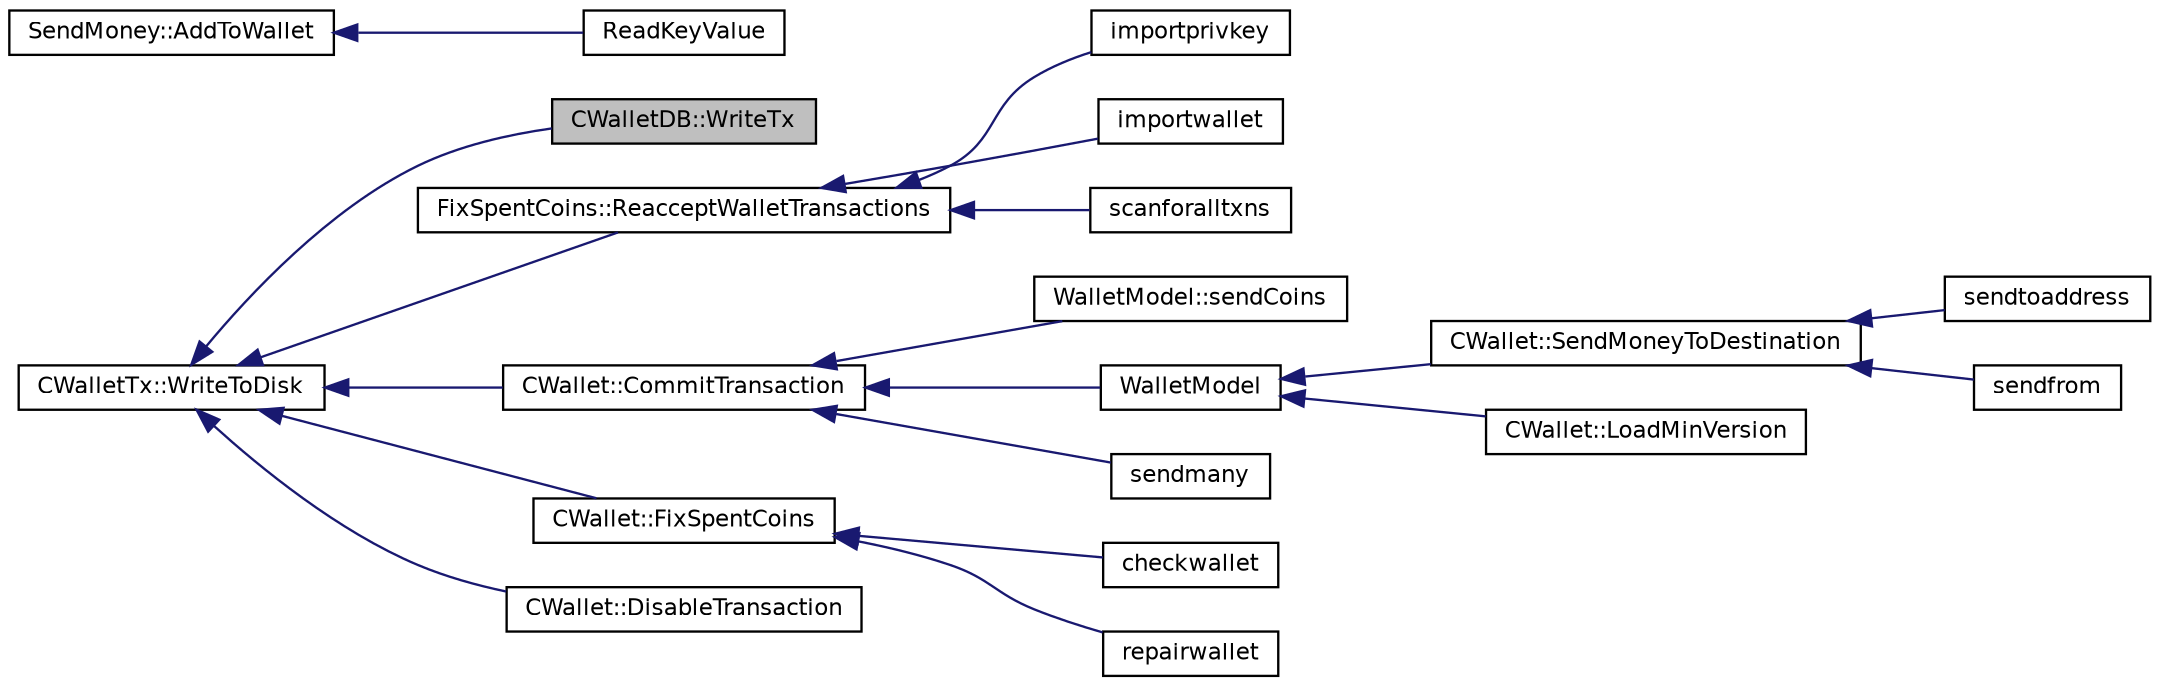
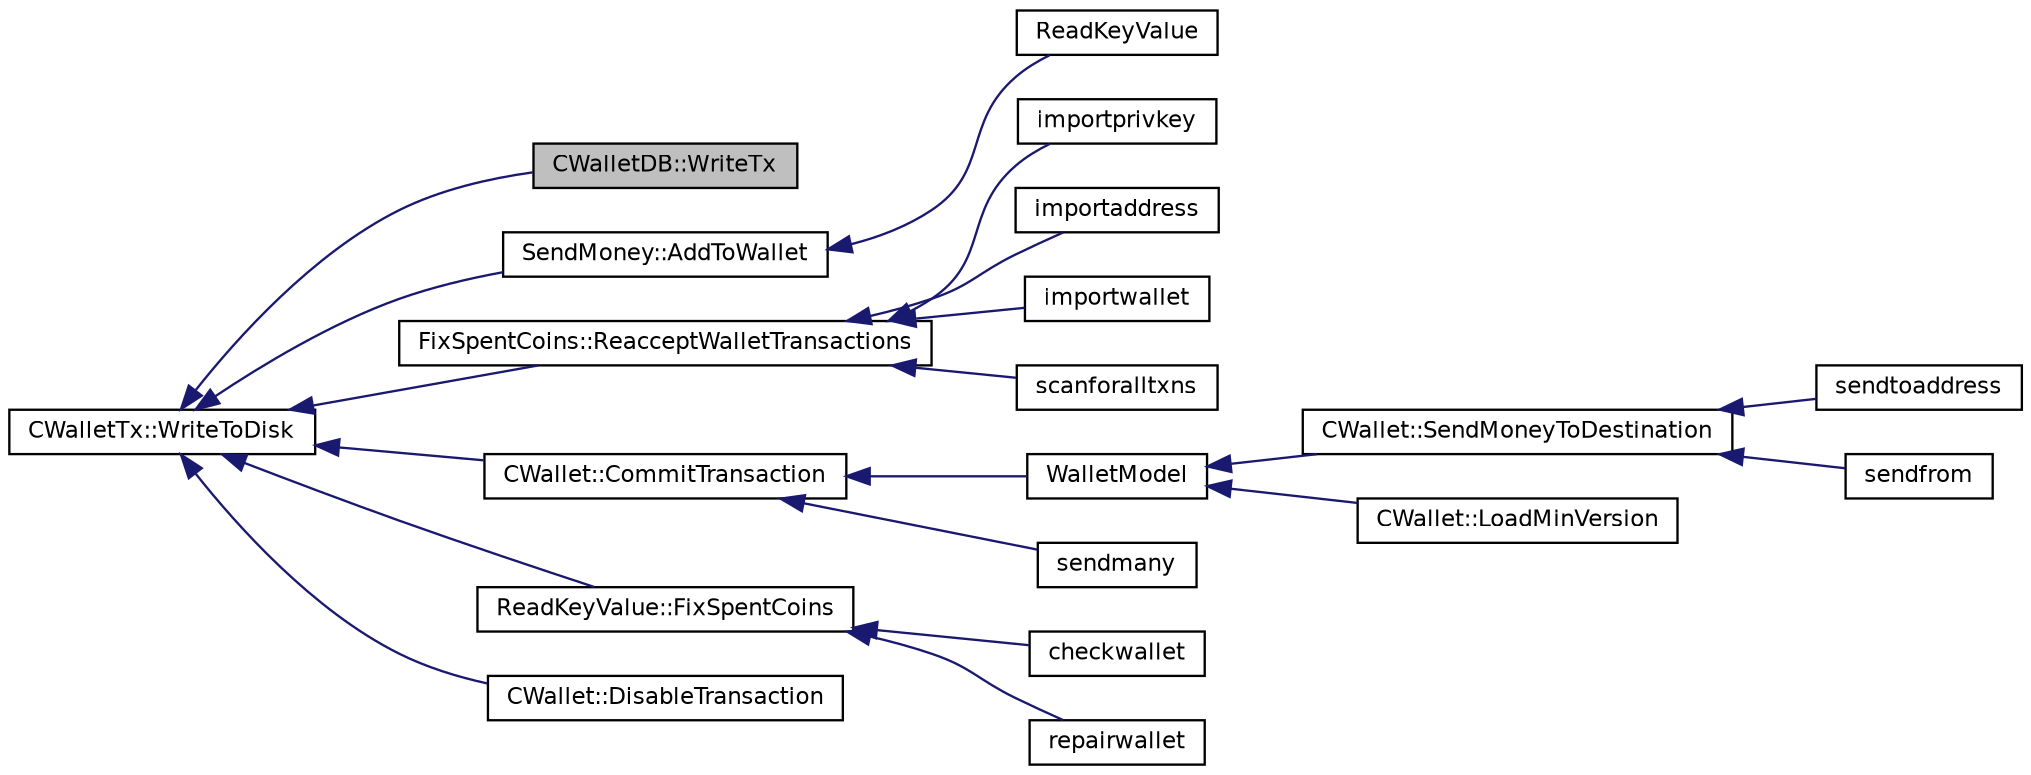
node "importaddress": added
node "WalletModel::sendCoins": removed
edge "SendMoney::AddToWallet" -> "CWalletTx::WriteToDisk": added
node "CWallet::FixSpentCoins": label "CWallet::FixSpentCoins" -> "ReadKeyValue::FixSpentCoins"
